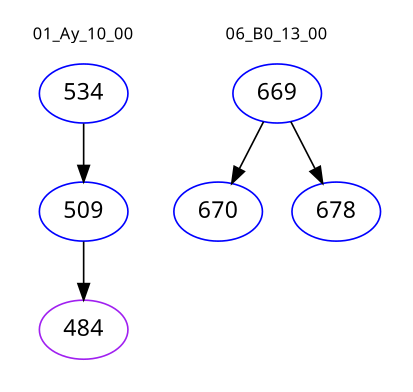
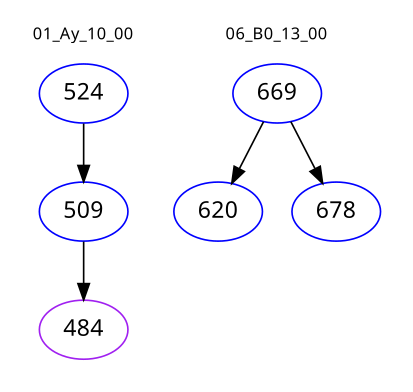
node "534": label "534" -> "524"
node "670": label "670" -> "620"
